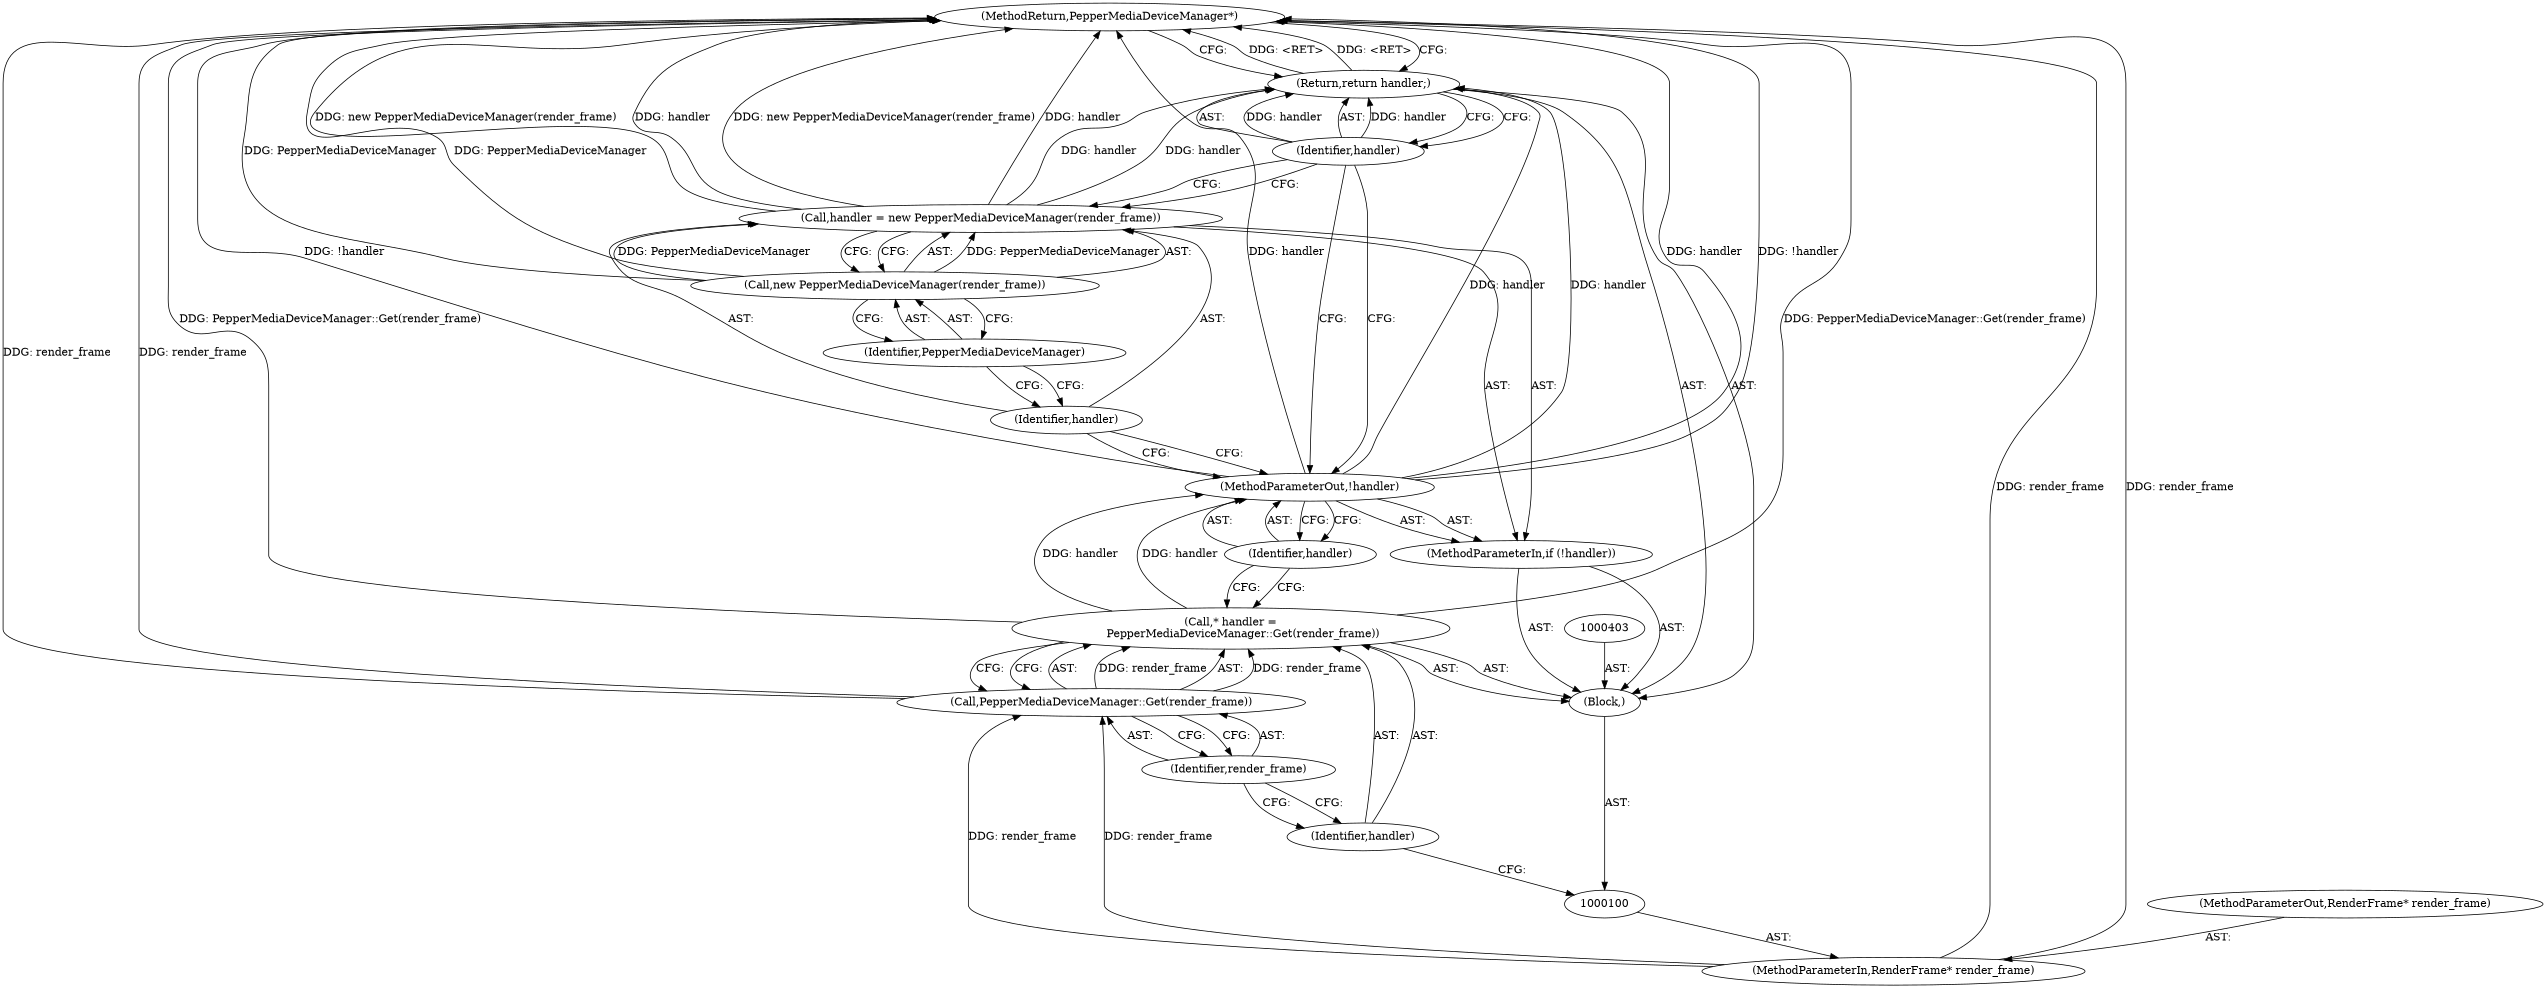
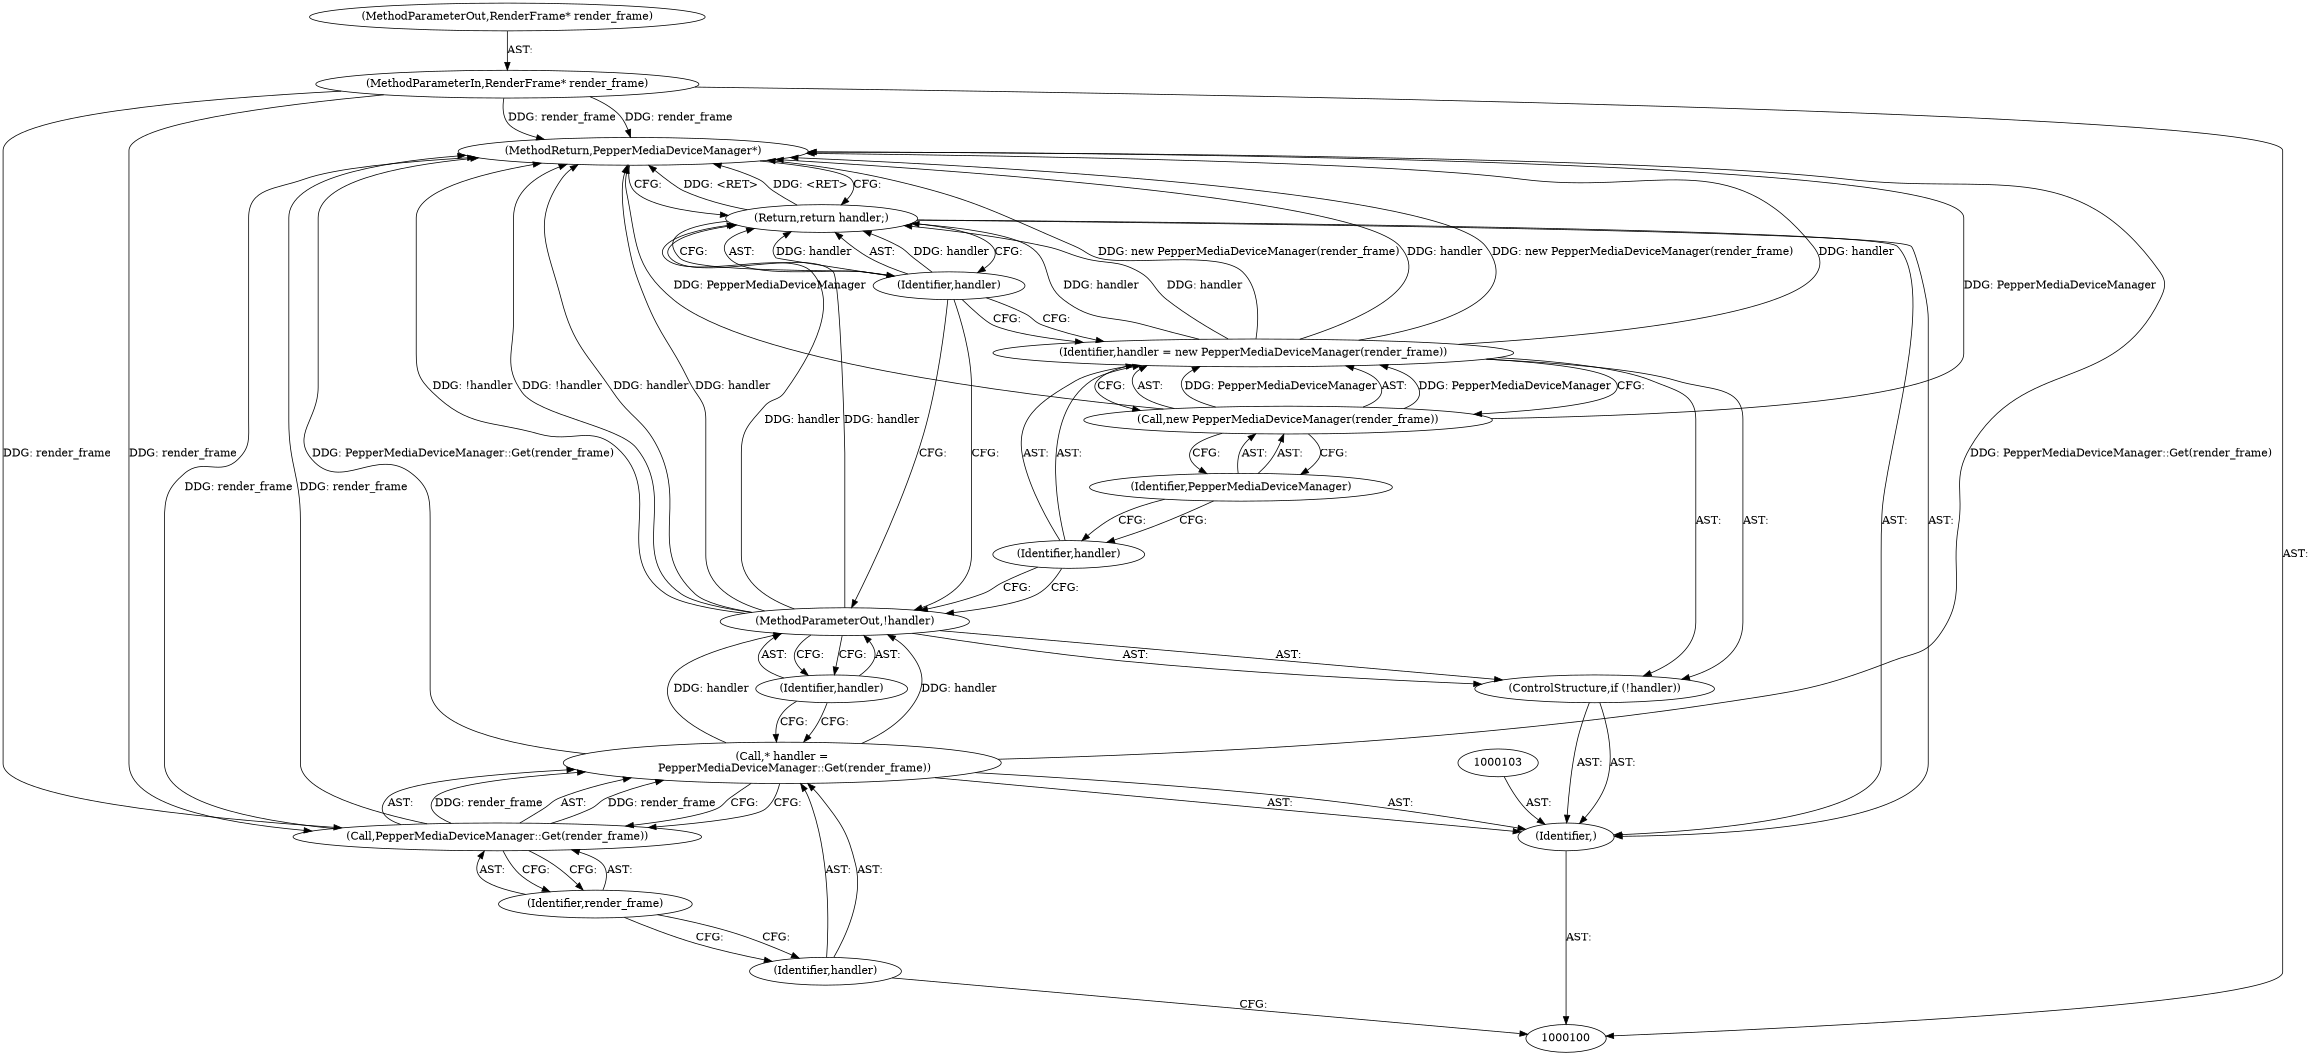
node "(Call,handler = new PepperMediaDeviceManager(render_frame))": label "(Call,handler = new PepperMediaDeviceManager(render_frame))" -> "(Identifier,handler = new PepperMediaDeviceManager(render_frame))"
node "(MethodParameterIn,if (!handler))": label "(MethodParameterIn,if (!handler))" -> "(ControlStructure,if (!handler))"
node "1000403": label "1000403" -> "1000103"
node "(Block,)": label "(Block,)" -> "(Identifier,)"
edge "1000100" -> "(MethodParameterIn,RenderFrame* render_frame)": reversed
